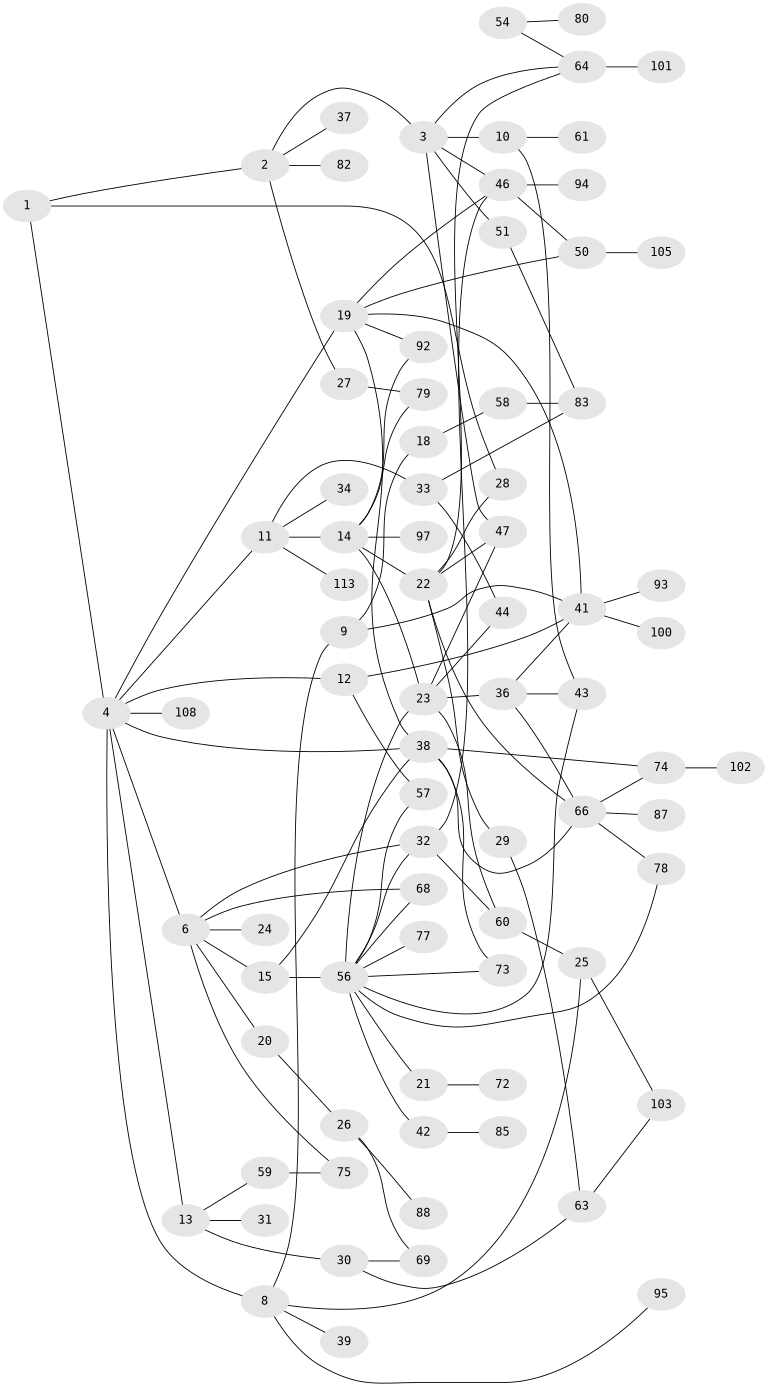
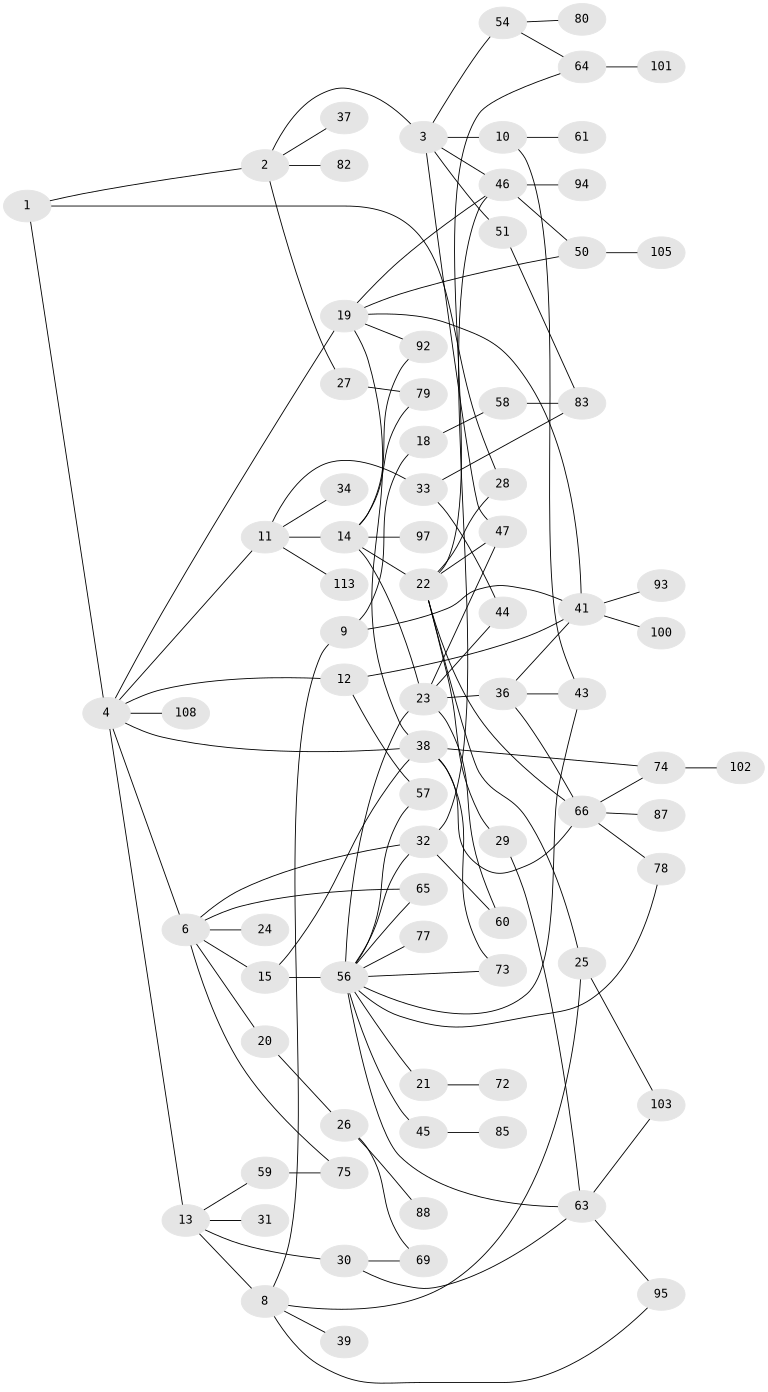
edge "64" -- "3": now "54" -- "3"
node "68": label "68" -> "65"
edge "60" -- "25": now "22" -- "25"
edge "4" -- "8": now "13" -- "8"
node "42": label "42" -> "45"
edge "56" -- "63": added
edge "63" -- "95": added
